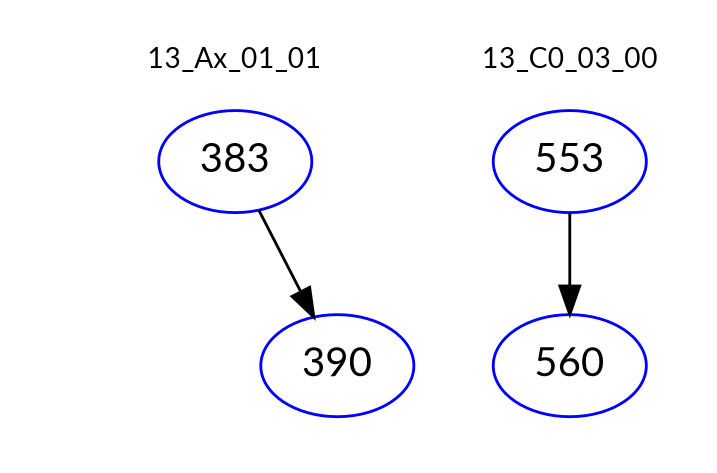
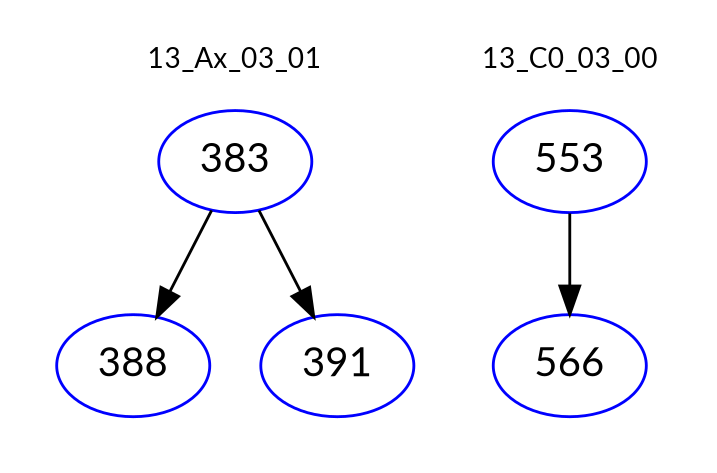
cluster "13_Ax_01_01": label "13_Ax_01_01" -> "13_Ax_03_01"
node "388": added
node "390": label "390" -> "391"
node "560": label "560" -> "566"
